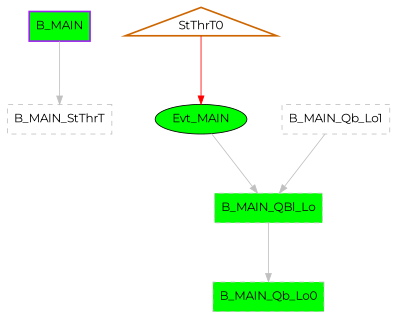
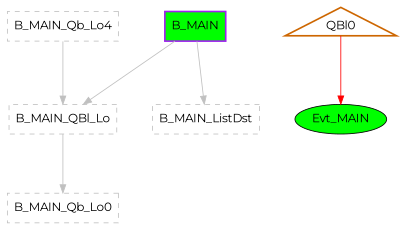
node "StThrT0": label "StThrT0" -> "QBl0"
node "B_MAIN_StThrT": label "B_MAIN_StThrT" -> "B_MAIN_ListDst"
node "B_MAIN_Qb_Lo1": label "B_MAIN_Qb_Lo1" -> "B_MAIN_Qb_Lo4"
edge "Evt_MAIN" -> "B_MAIN_QBl_Lo": now "B_MAIN" -> "B_MAIN_QBl_Lo"
node "B_MAIN_QBl_Lo": fillcolor green -> white
node "B_MAIN_Qb_Lo0": fillcolor green -> white
